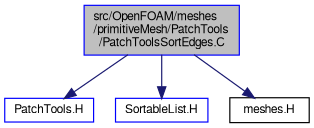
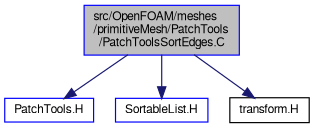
node "meshes.H": label "meshes.H" -> "transform.H"
